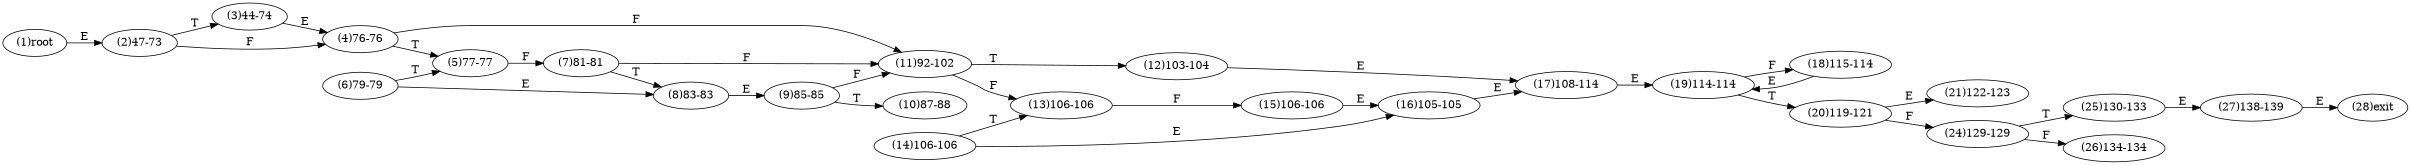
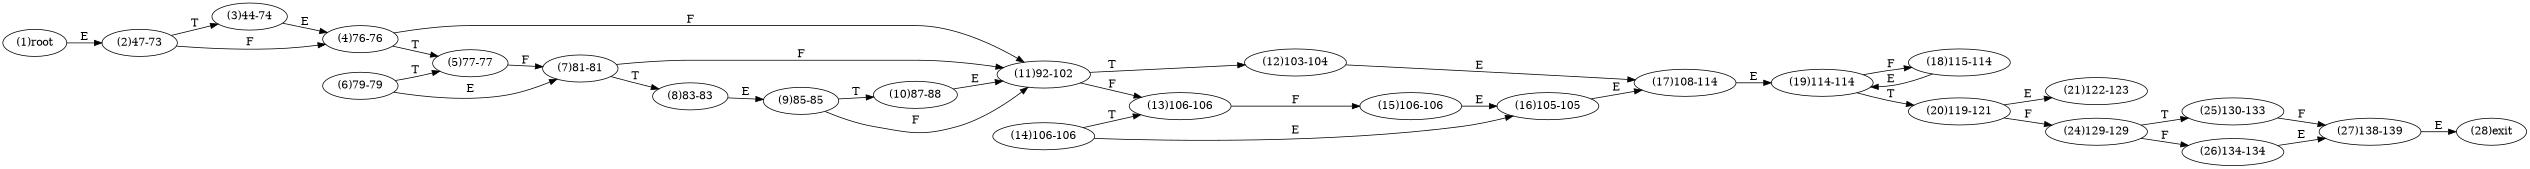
edge "(10)87-88" -> "(11)92-102": added, label "E"
edge "(6)79-79" -> "(8)83-83": now "(6)79-79" -> "(7)81-81"
edge "(25)130-133" -> "(27)138-139": label "E" -> "F"
edge "(26)134-134" -> "(27)138-139": added, label "E"
